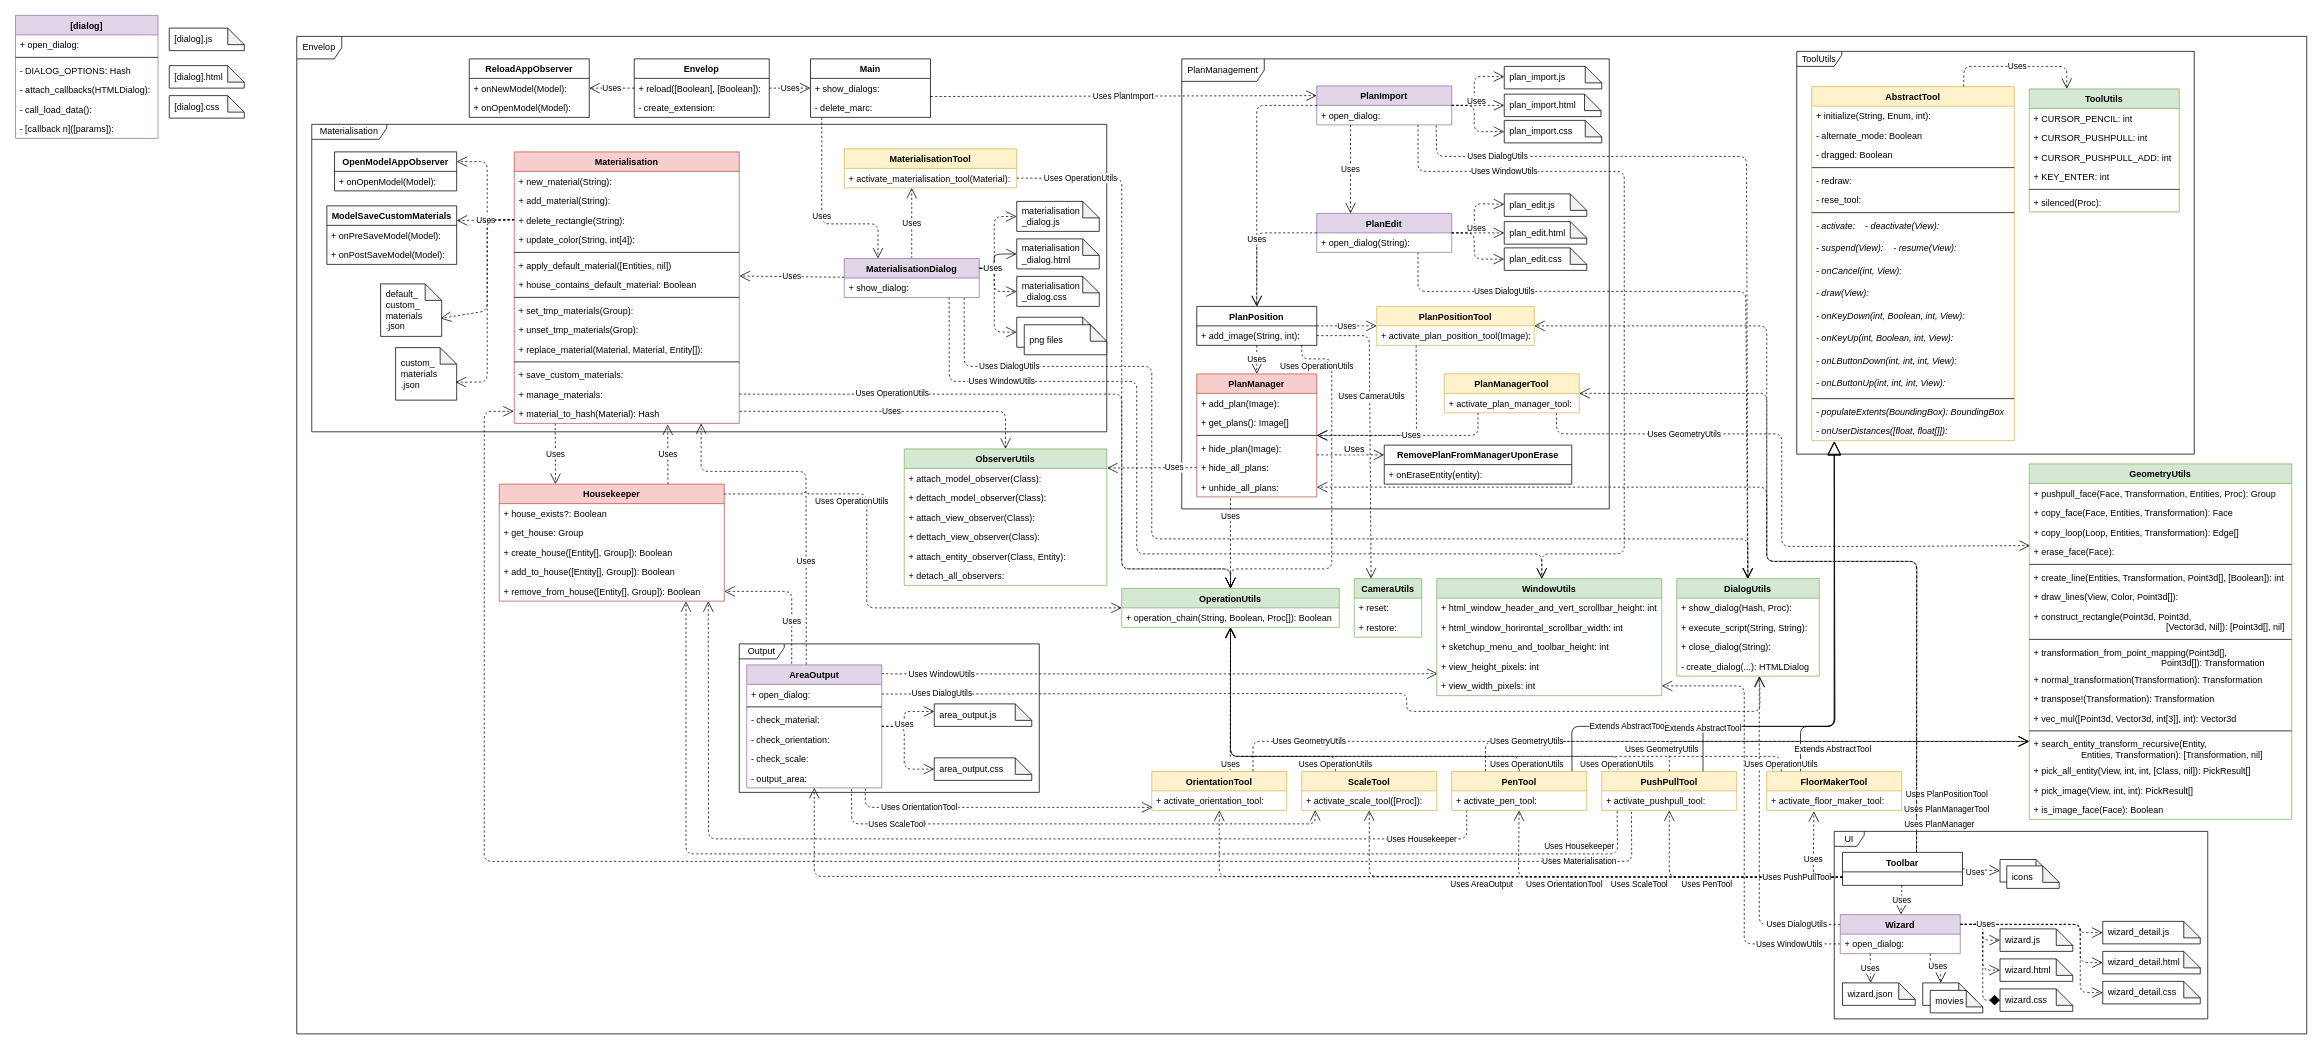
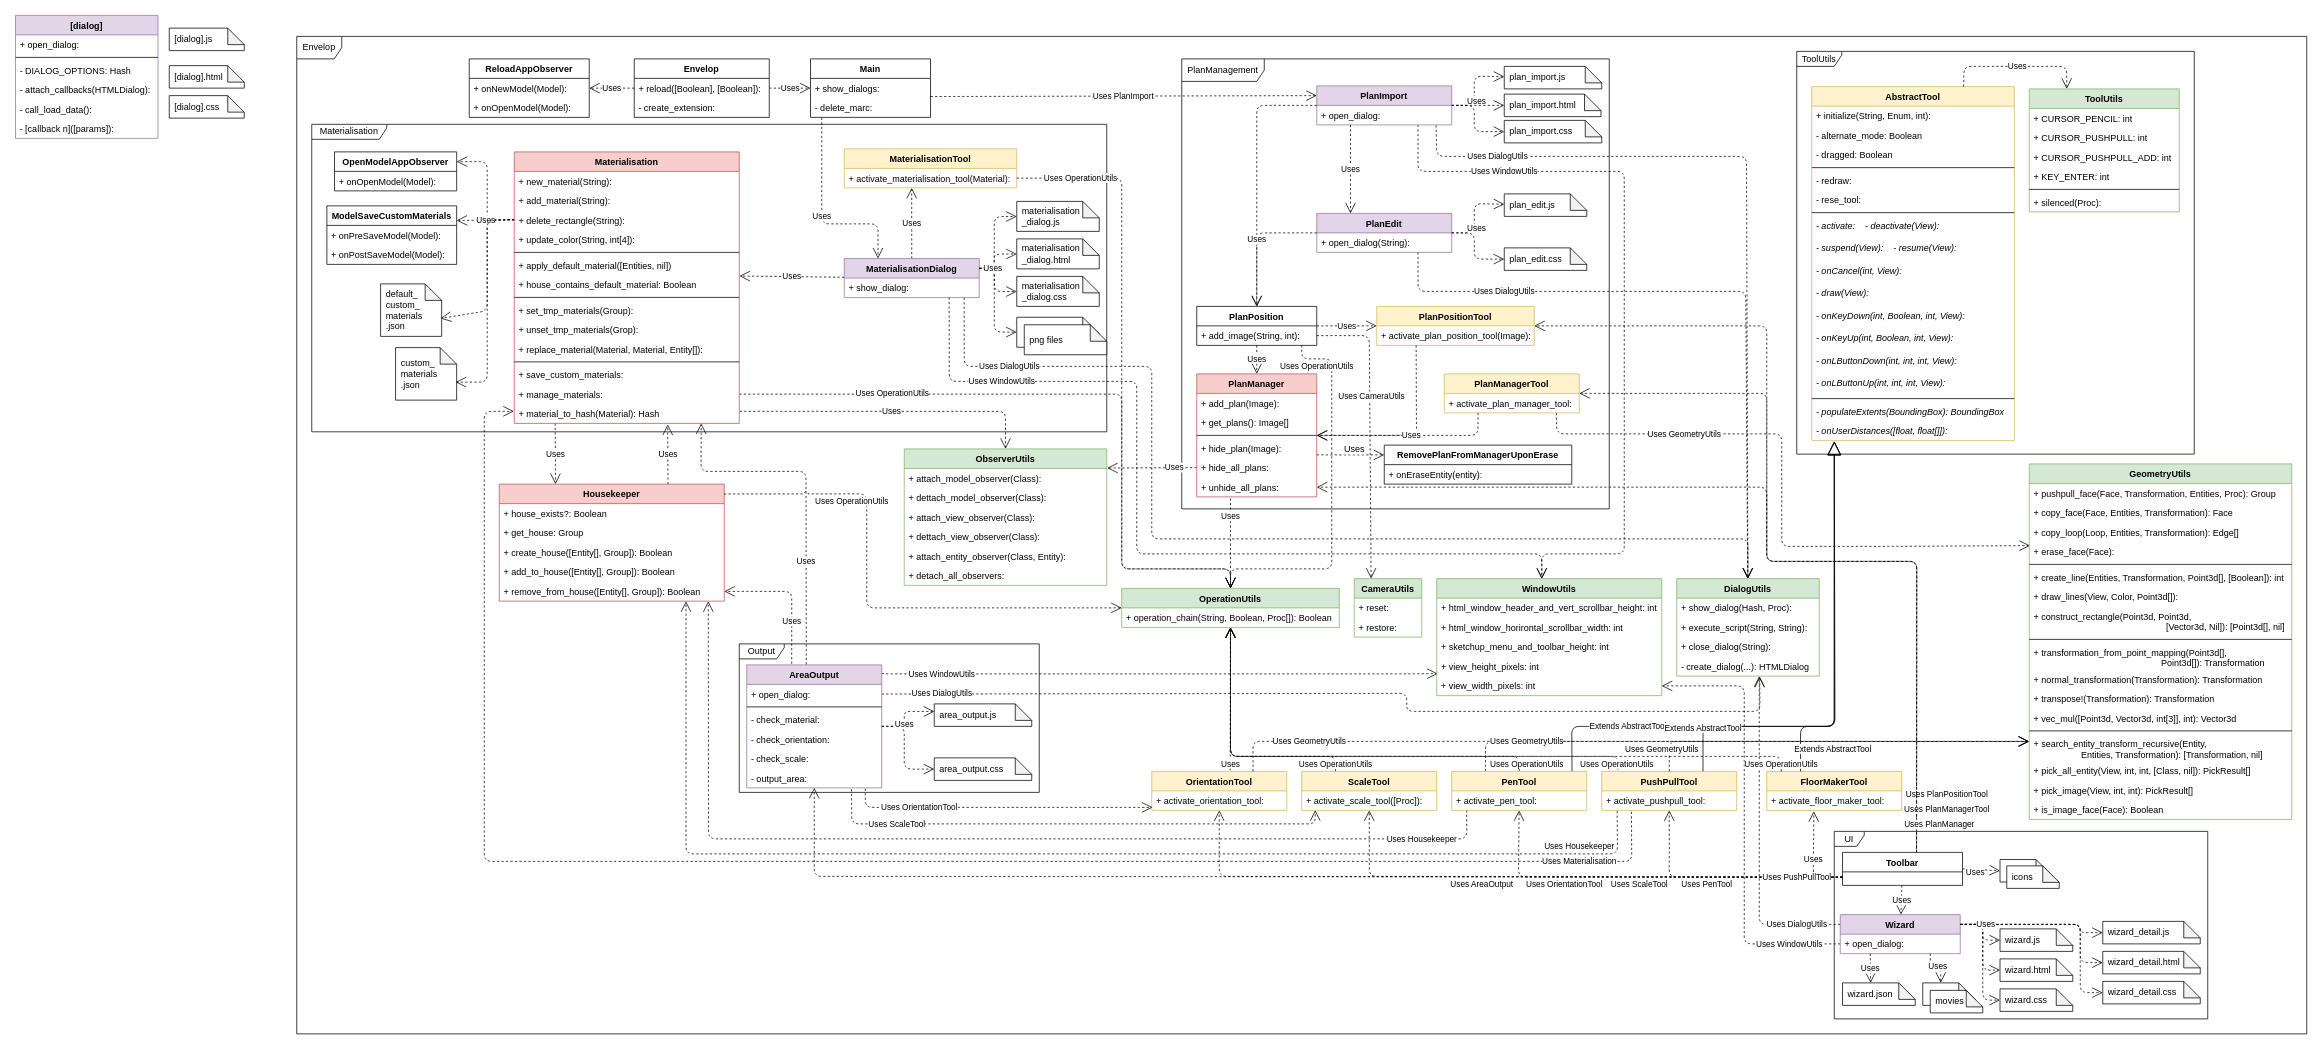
edge "PlanEdit" -> "plan_edit.html": removed
node "plan_edit.html": removed
edge "MaterialisationDialog" -> "materialisation _dialog.html": style solid -> dashed
edge "Wizard" -> "wizard.css": arrowhead diamond -> open
